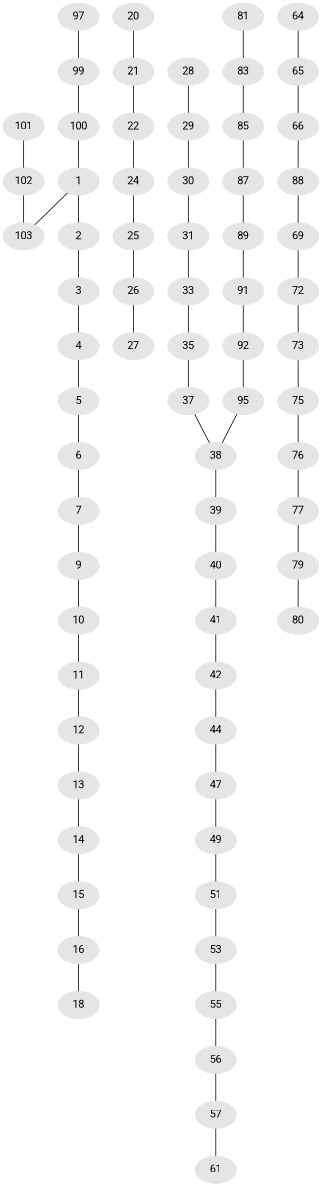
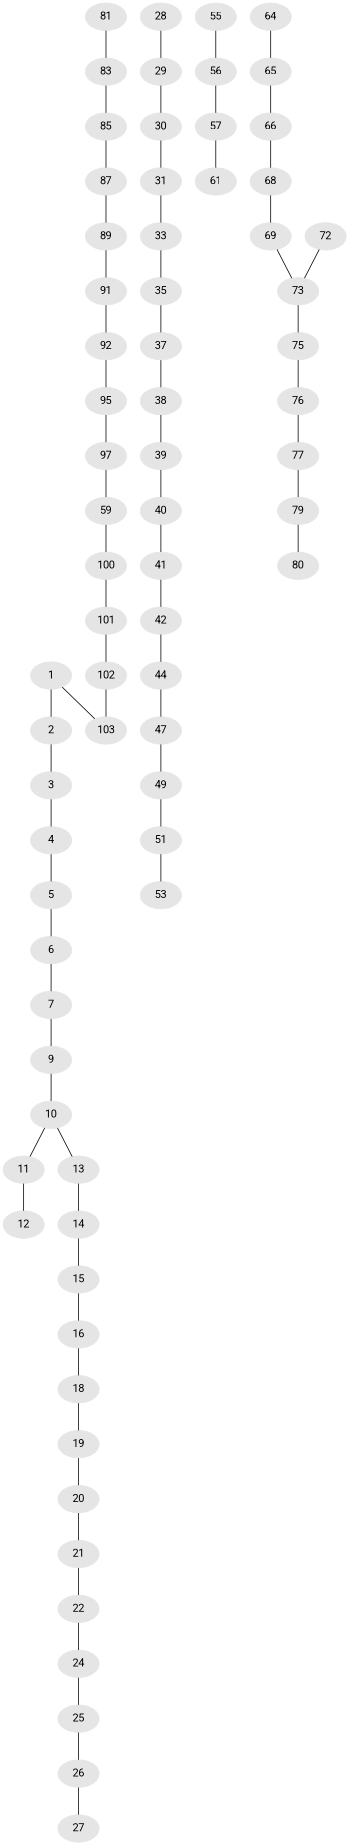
node "99": label "99" -> "59"
edge "100" -- "1": now "100" -- "101"
node "88": label "88" -> "68"
edge "69" -- "72": now "69" -- "73"
edge "95" -- "38": now "95" -- "97"
edge "12" -- "13": now "10" -- "13"
edge "53" -- "55": removed
node "19": added
